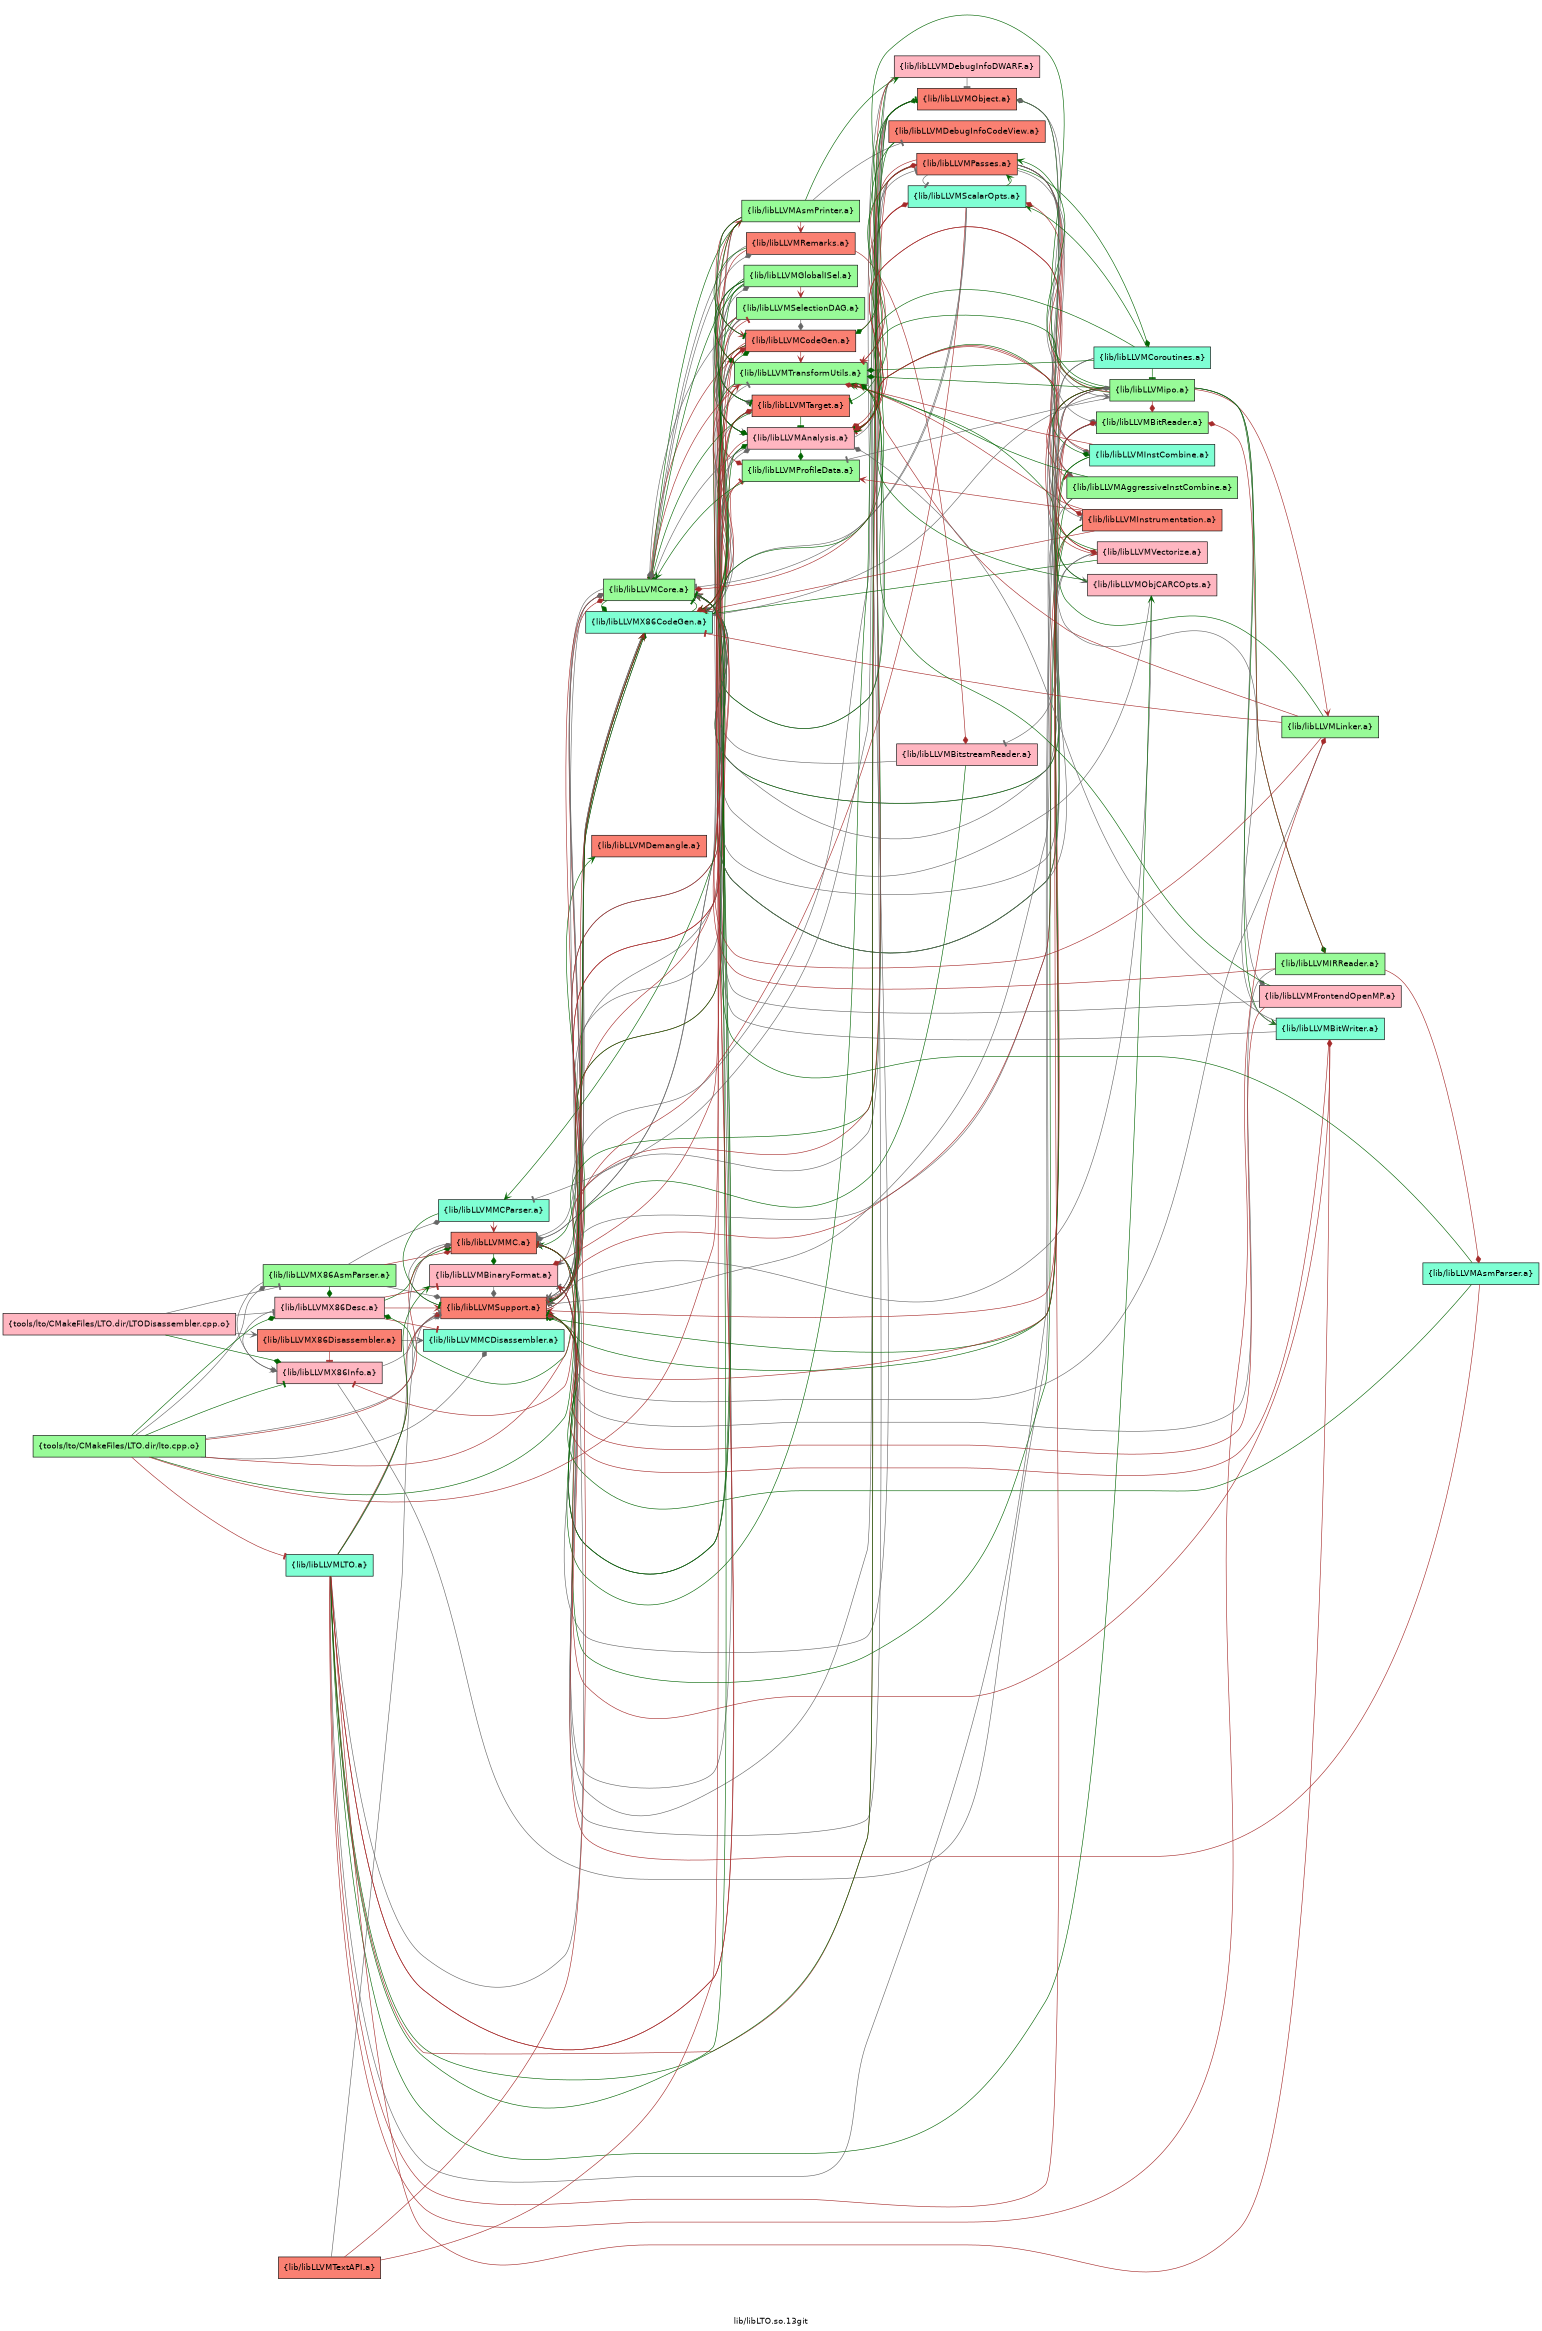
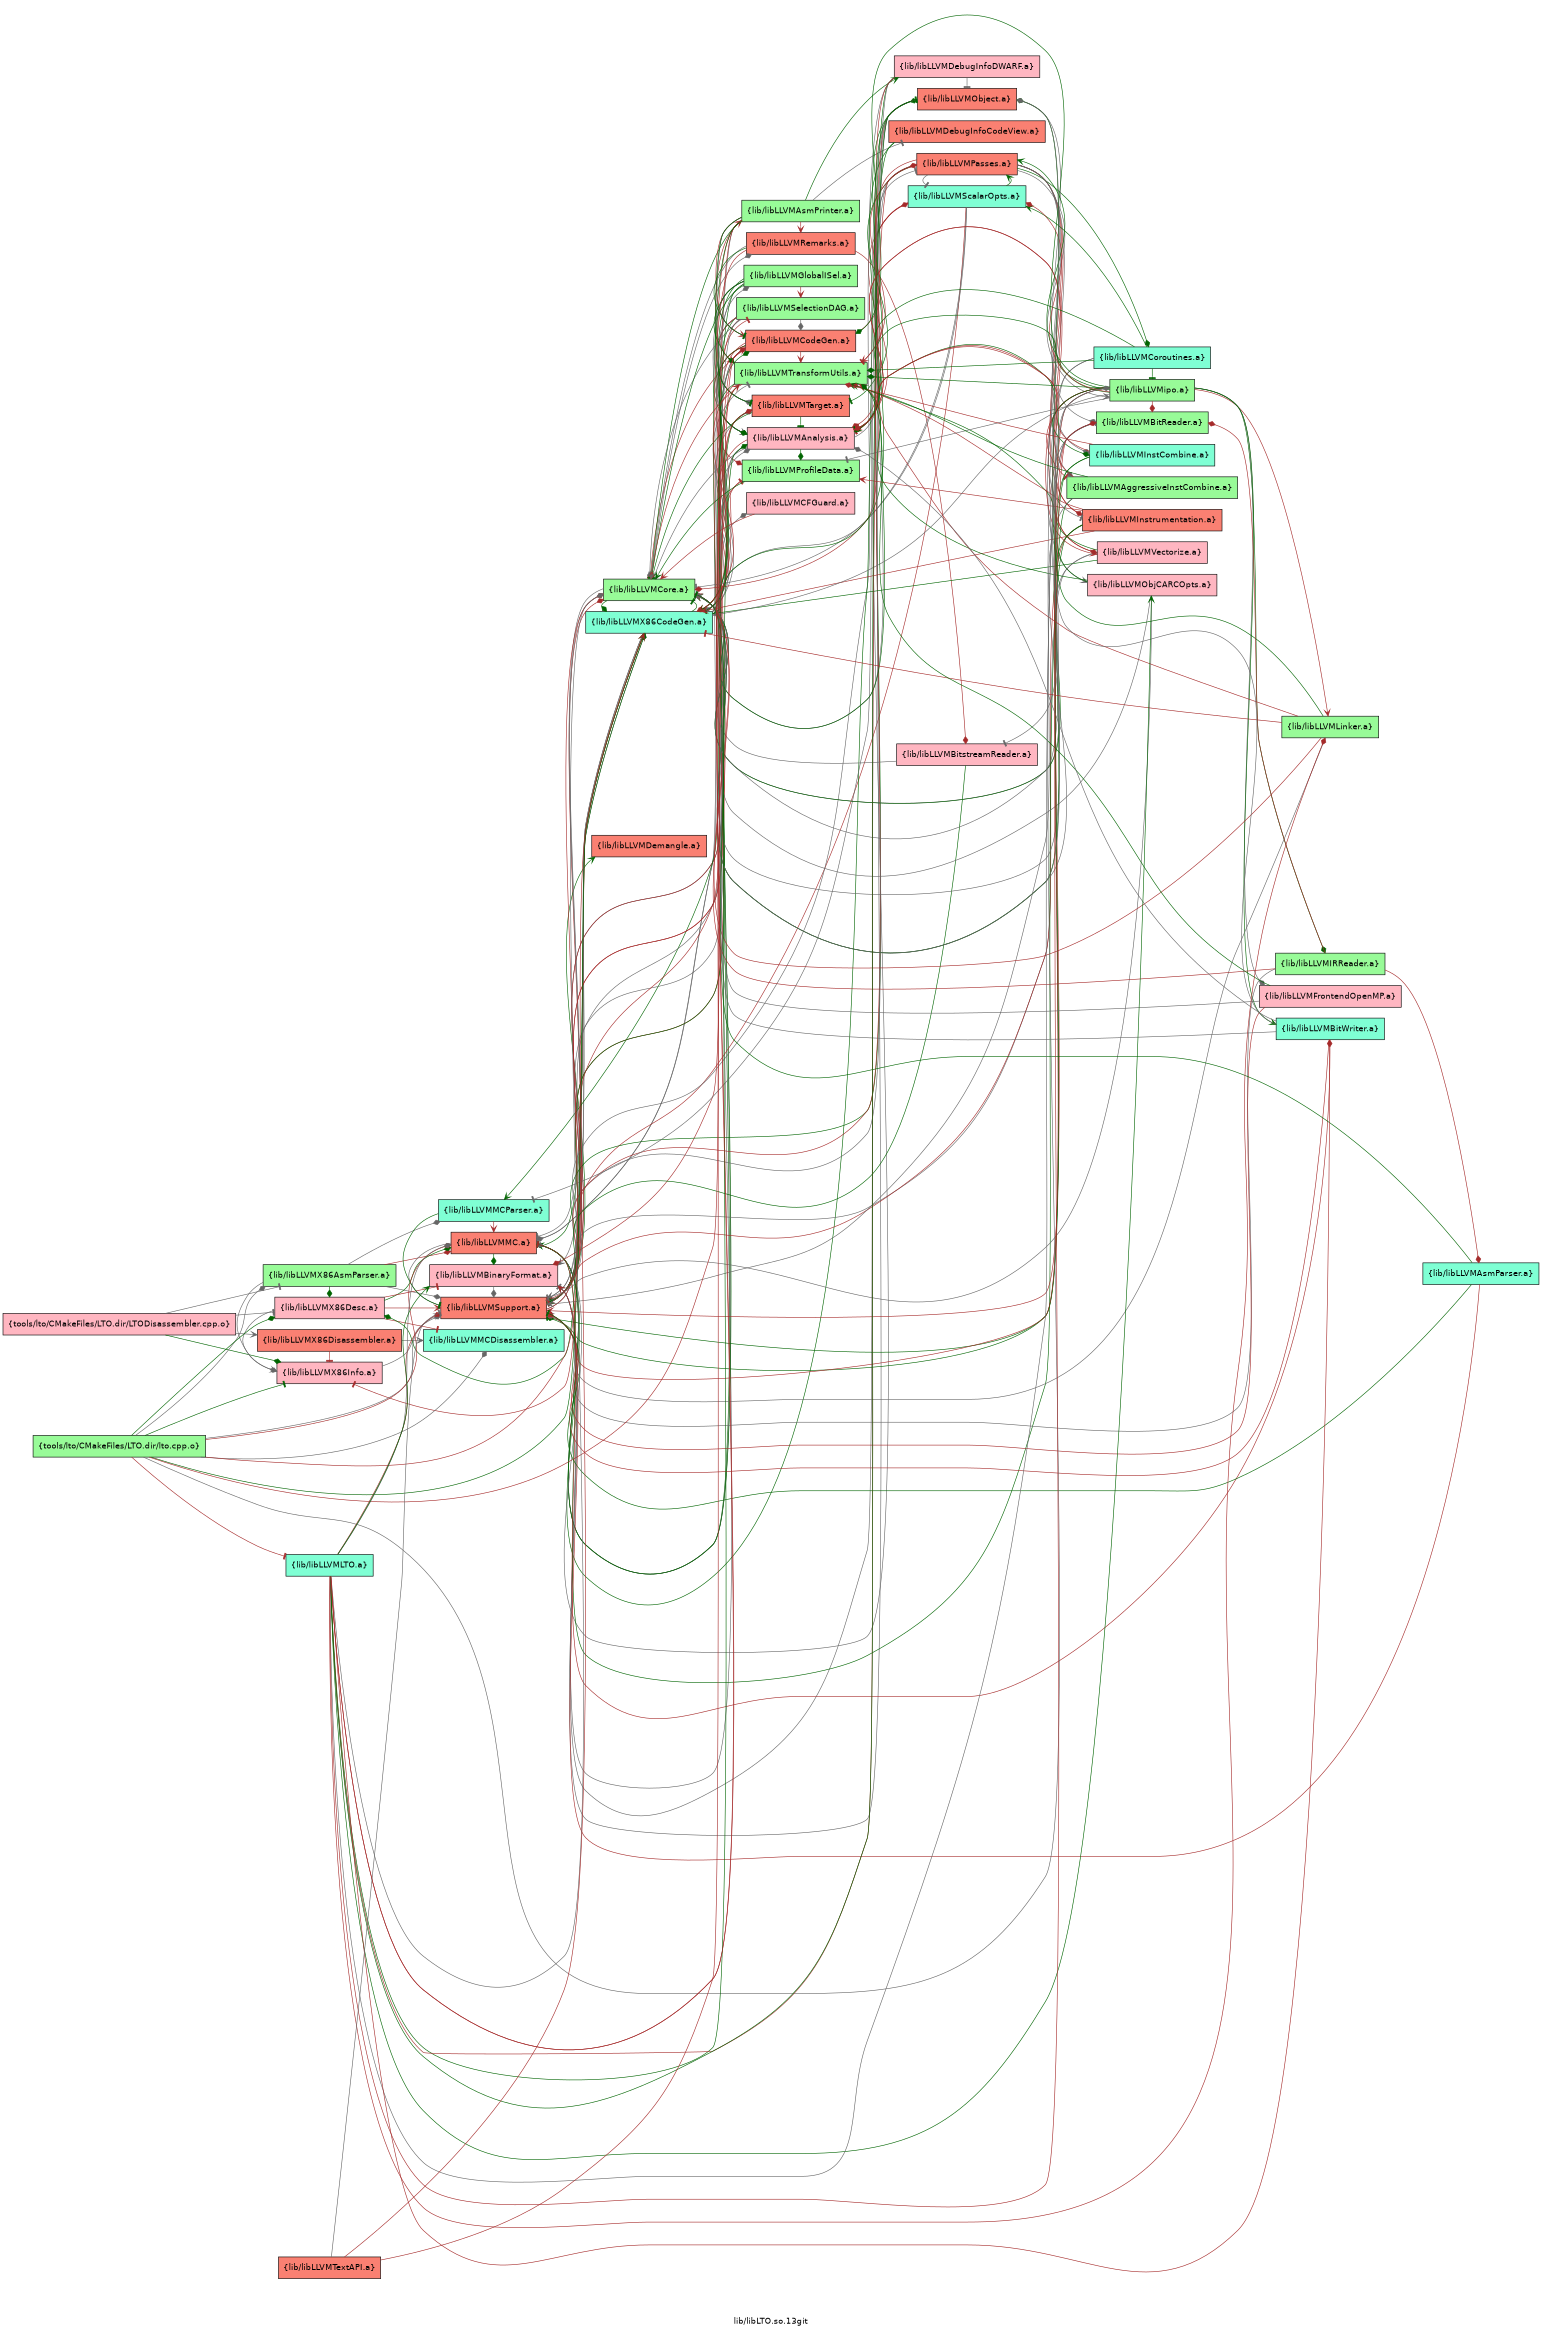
edge "{lib/libLLVMRemarks.a}" -> "{lib/libLLVMCore.a}": arrowhead diamond -> vee
node "{lib/libLLVMCFGuard.a}": added
edge "{lib/libLLVMX86Info.a}" -> "{lib/libLLVMBitReader.a}": now "{tools/lto/CMakeFiles/LTO.dir/lto.cpp.o}" -> "{lib/libLLVMBitReader.a}"
